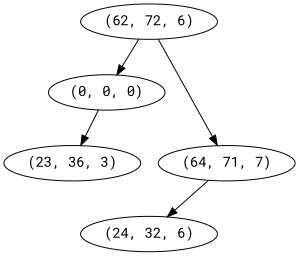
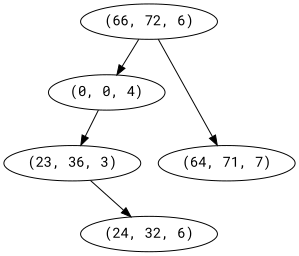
node "(62, 72, 6)": label "(62, 72, 6)" -> "(66, 72, 6)"
node "(0, 0, 0)": label "(0, 0, 0)" -> "(0, 0, 4)"
edge "(64, 71, 7)" -> "(24, 32, 6)": now "(23, 36, 3)" -> "(24, 32, 6)"
